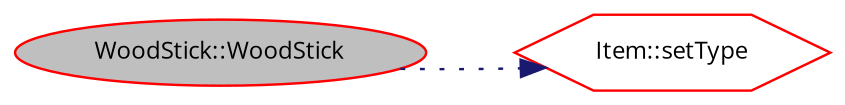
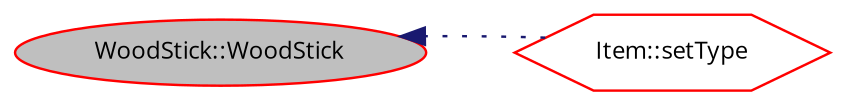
edge "WoodStick::WoodStick" -> "Item::setType": reversed
